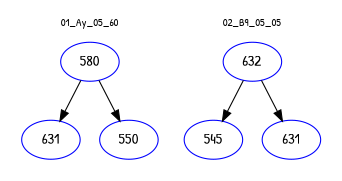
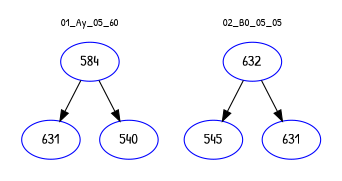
cluster "02_B9_05_05": label "02_B9_05_05" -> "02_B0_05_05"
node "580": label "580" -> "584"
node "550": label "550" -> "540"
